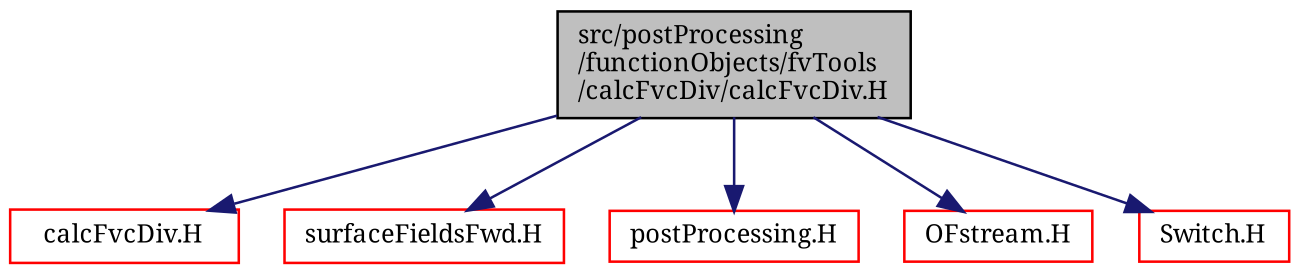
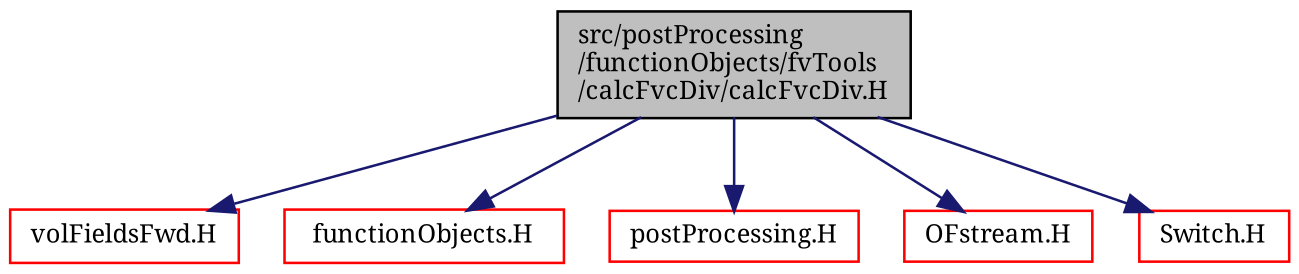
node "calcFvcDiv.H": label "calcFvcDiv.H" -> "volFieldsFwd.H"
node "surfaceFieldsFwd.H": label "surfaceFieldsFwd.H" -> "functionObjects.H"
